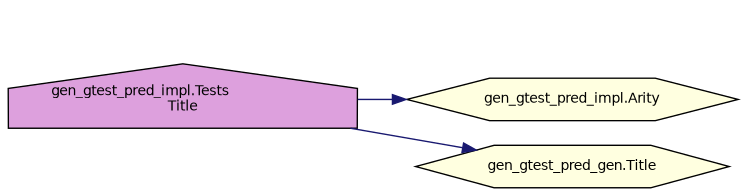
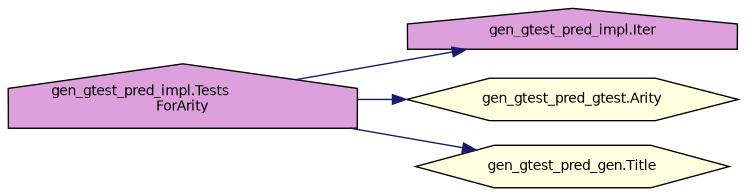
node "gen_gtest_pred_impl.Iter": added
node "gen_gtest_pred_impl.Tests Title": label "gen_gtest_pred_impl.Tests Title" -> "gen_gtest_pred_impl.Tests ForArity"
node "gen_gtest_pred_impl.Arity": label "gen_gtest_pred_impl.Arity" -> "gen_gtest_pred_gtest.Arity"
